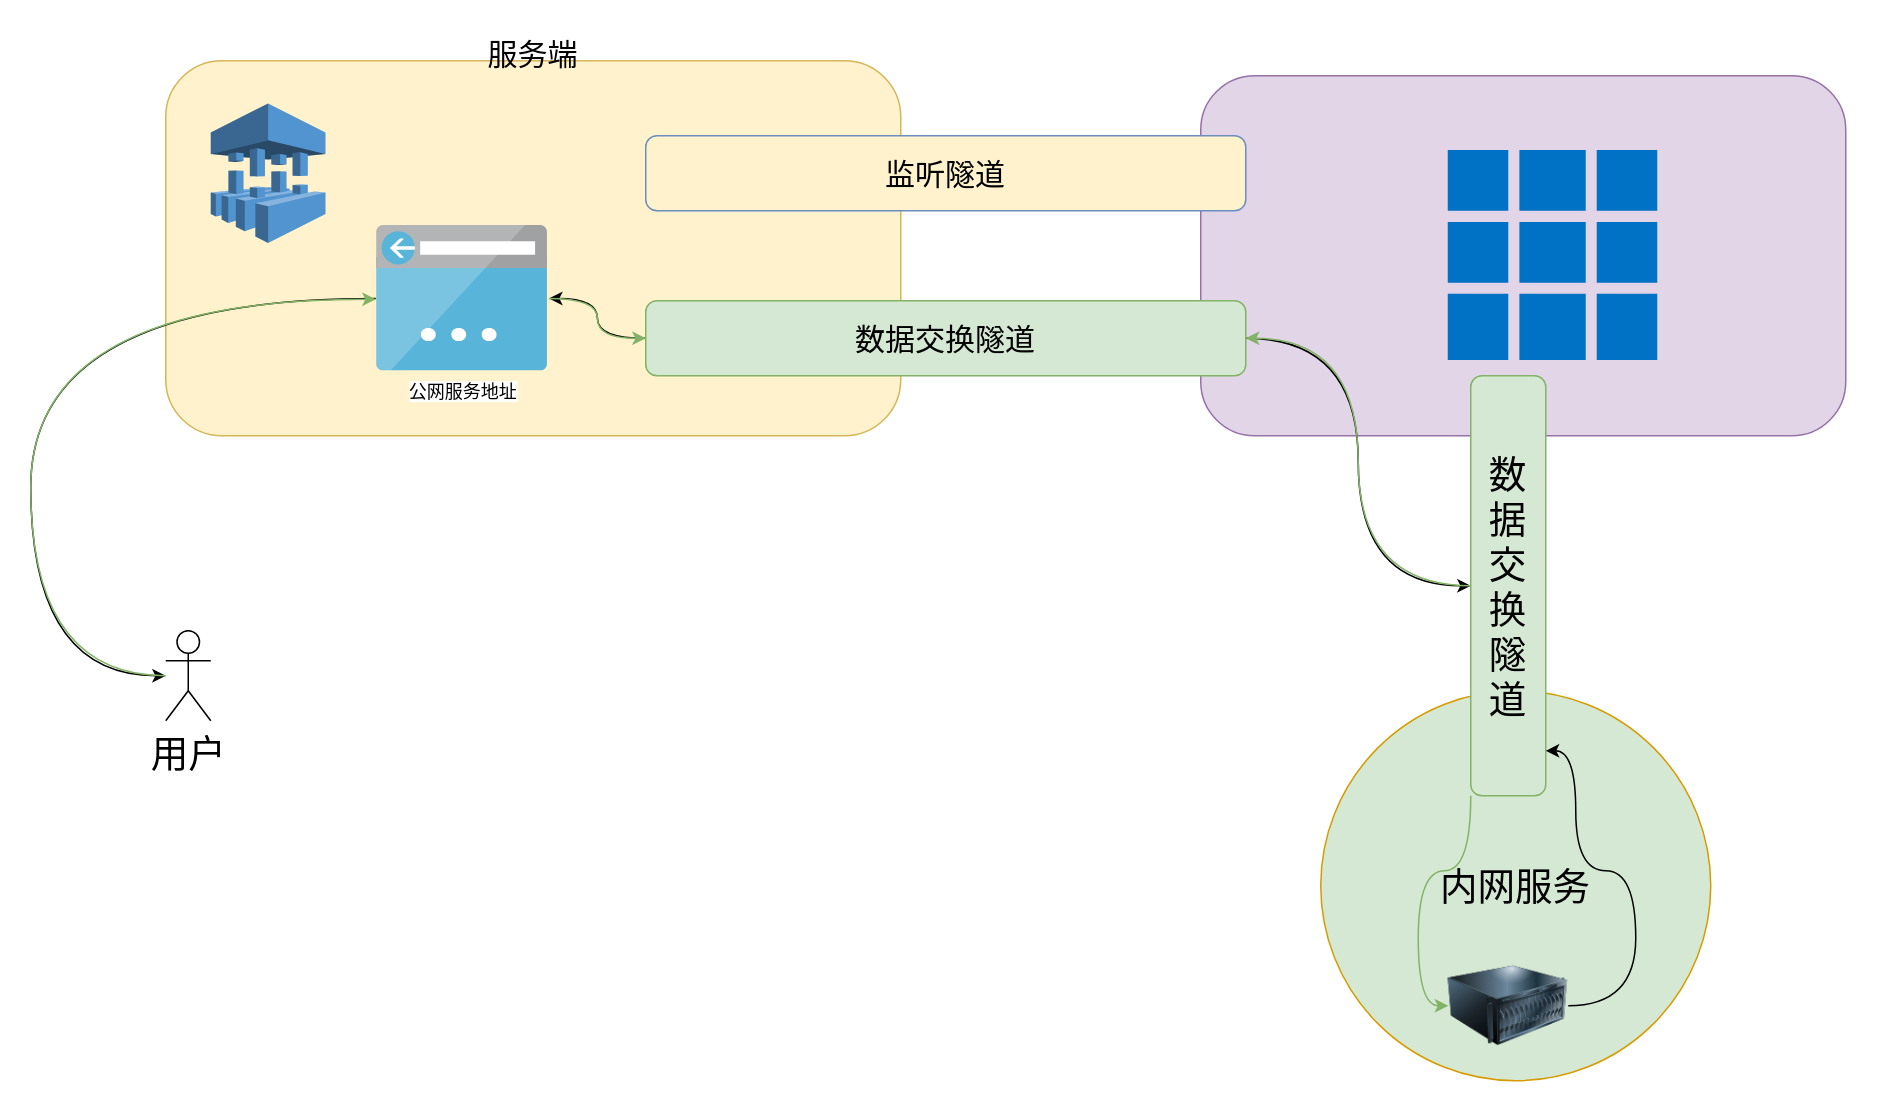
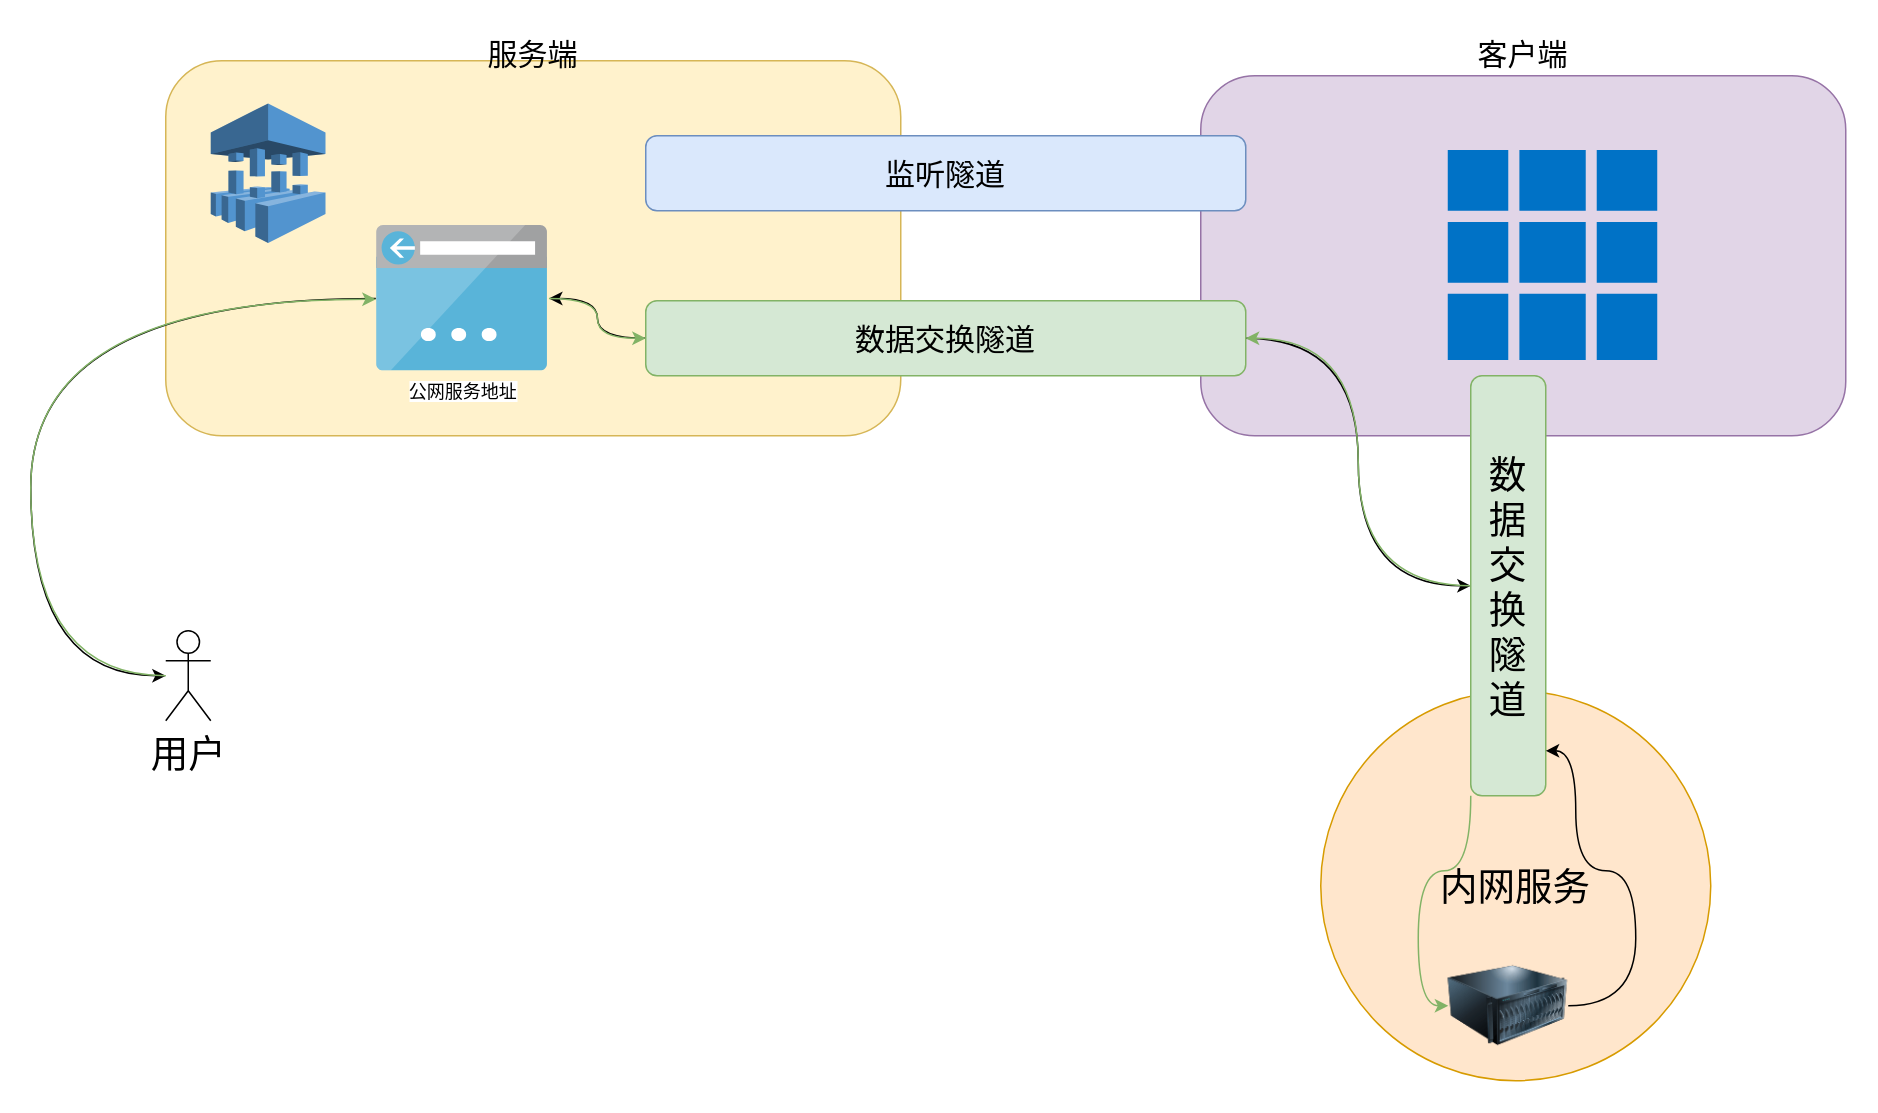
node "客户端": added
node "监听隧道": fillcolor #fff2cc -> #dae8fc
node "内网服务": fillcolor #d5e8d4 -> #ffe6cc
